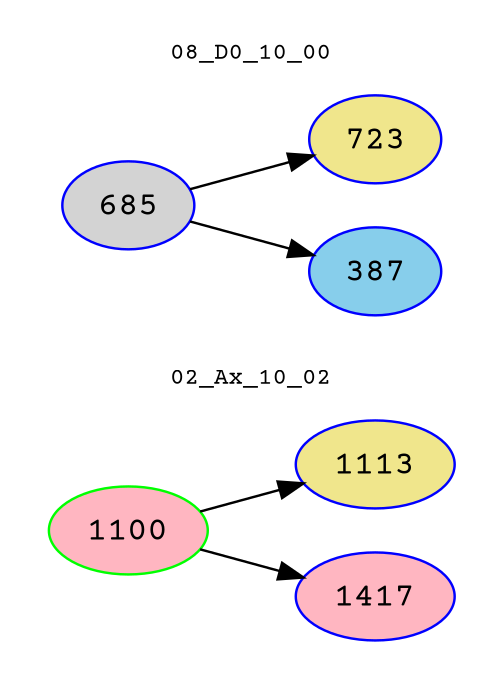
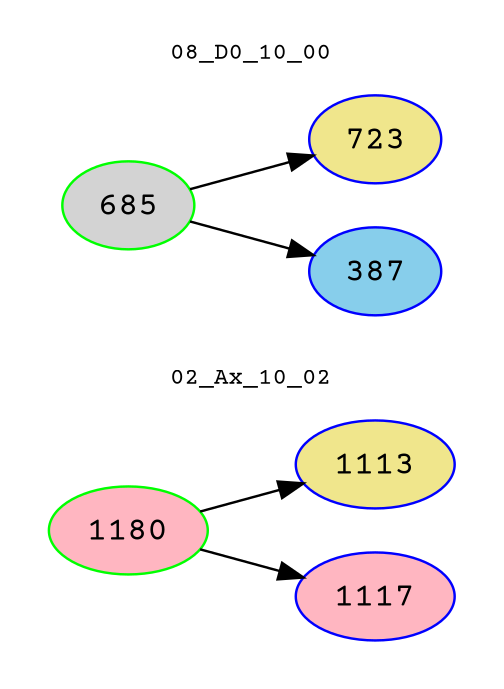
node "685": color blue -> green
node "1100": label "1100" -> "1180"
node "1417": label "1417" -> "1117"
